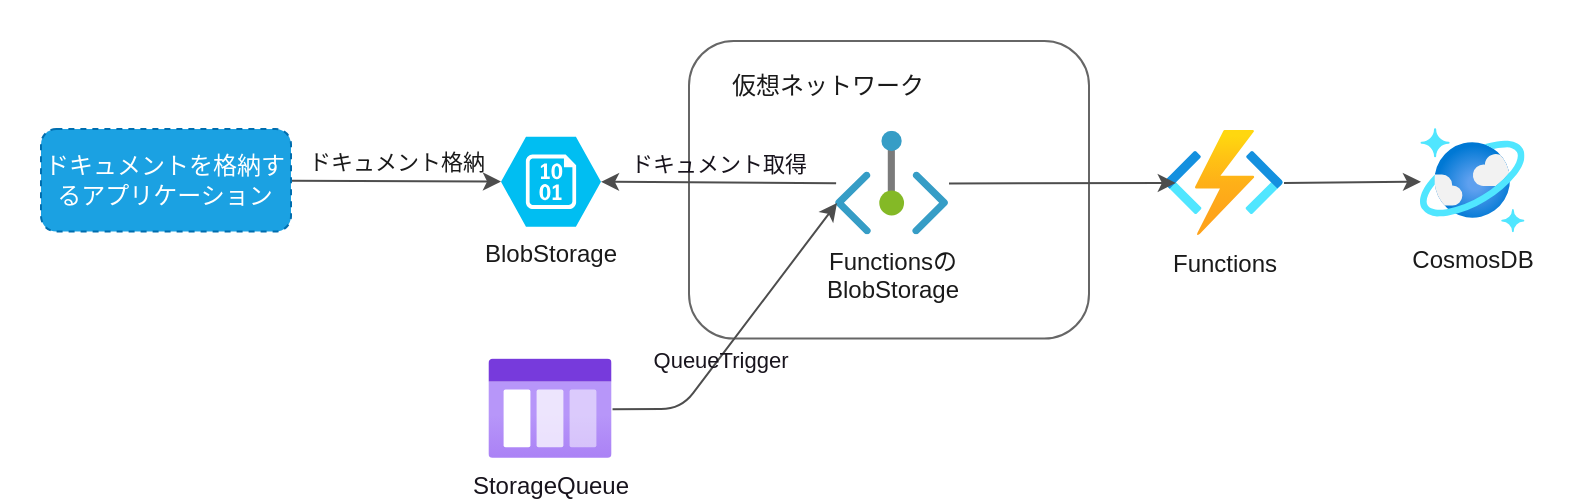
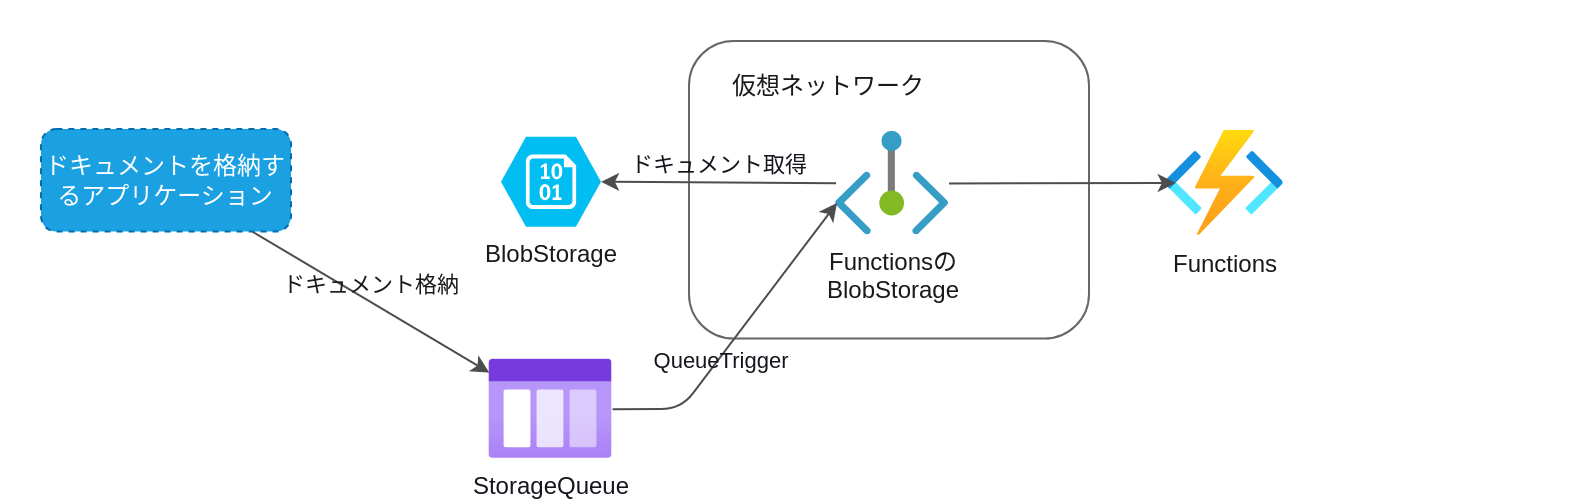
edge "ドキュメントを格納するアプリケーション" -> "BlobStorage": now "ドキュメントを格納するアプリケーション" -> "StorageQueue"
node "CosmosDB": removed
edge "Functions" -> "CosmosDB": removed
